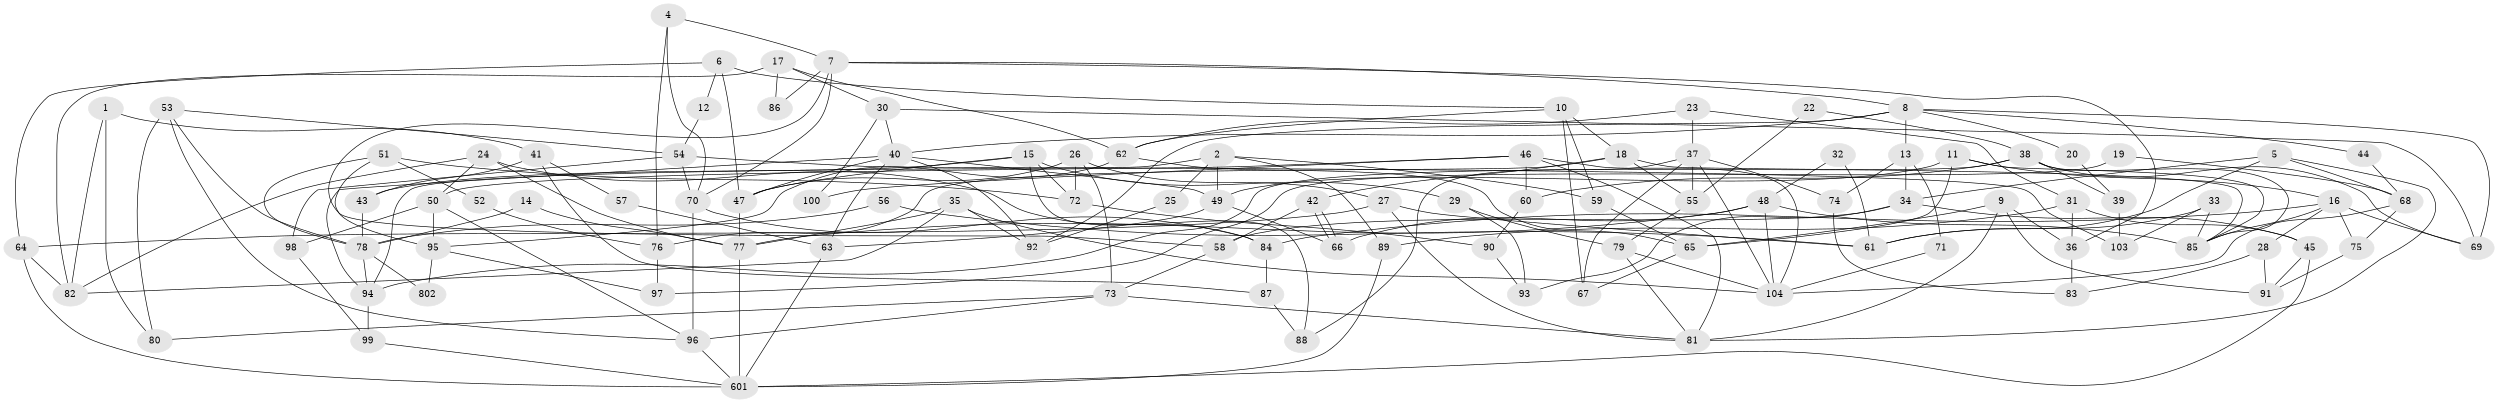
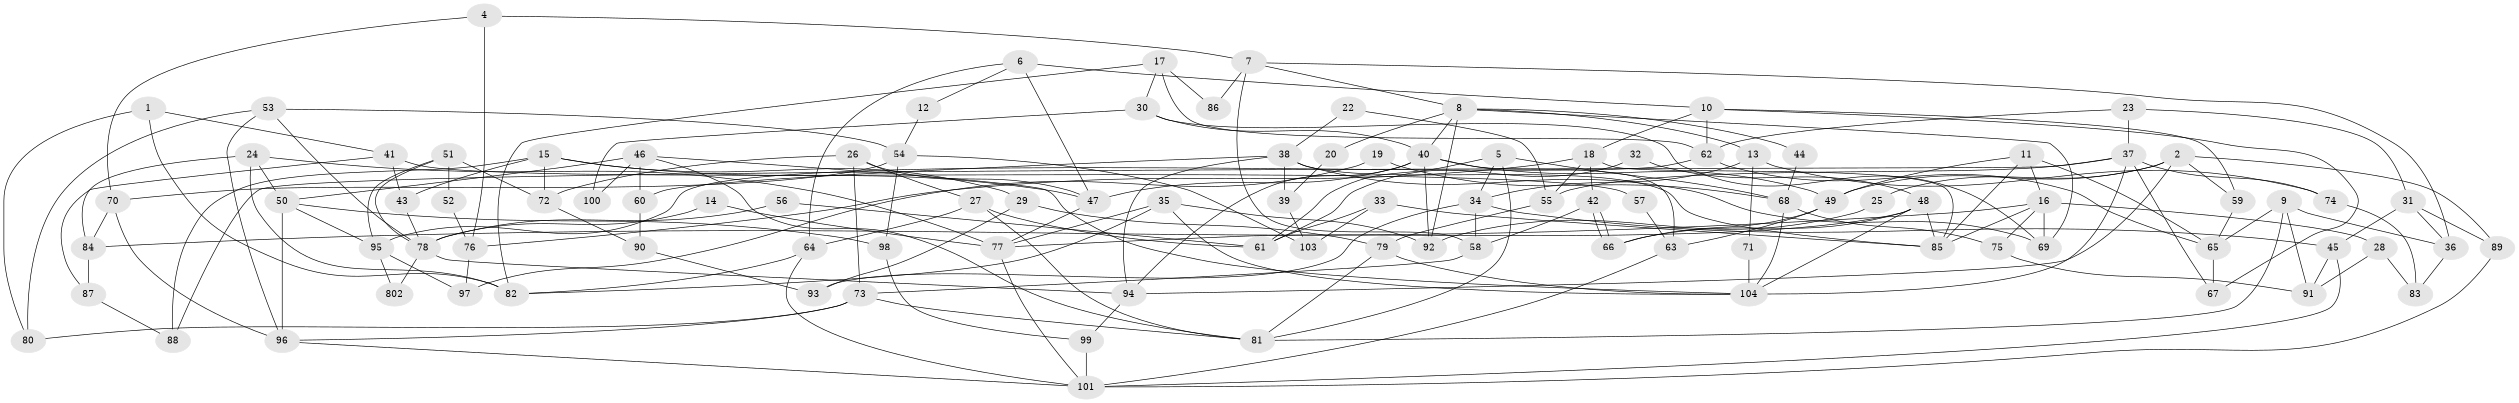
edge "7" -- "70": removed
node "601": label "601" -> "101"
